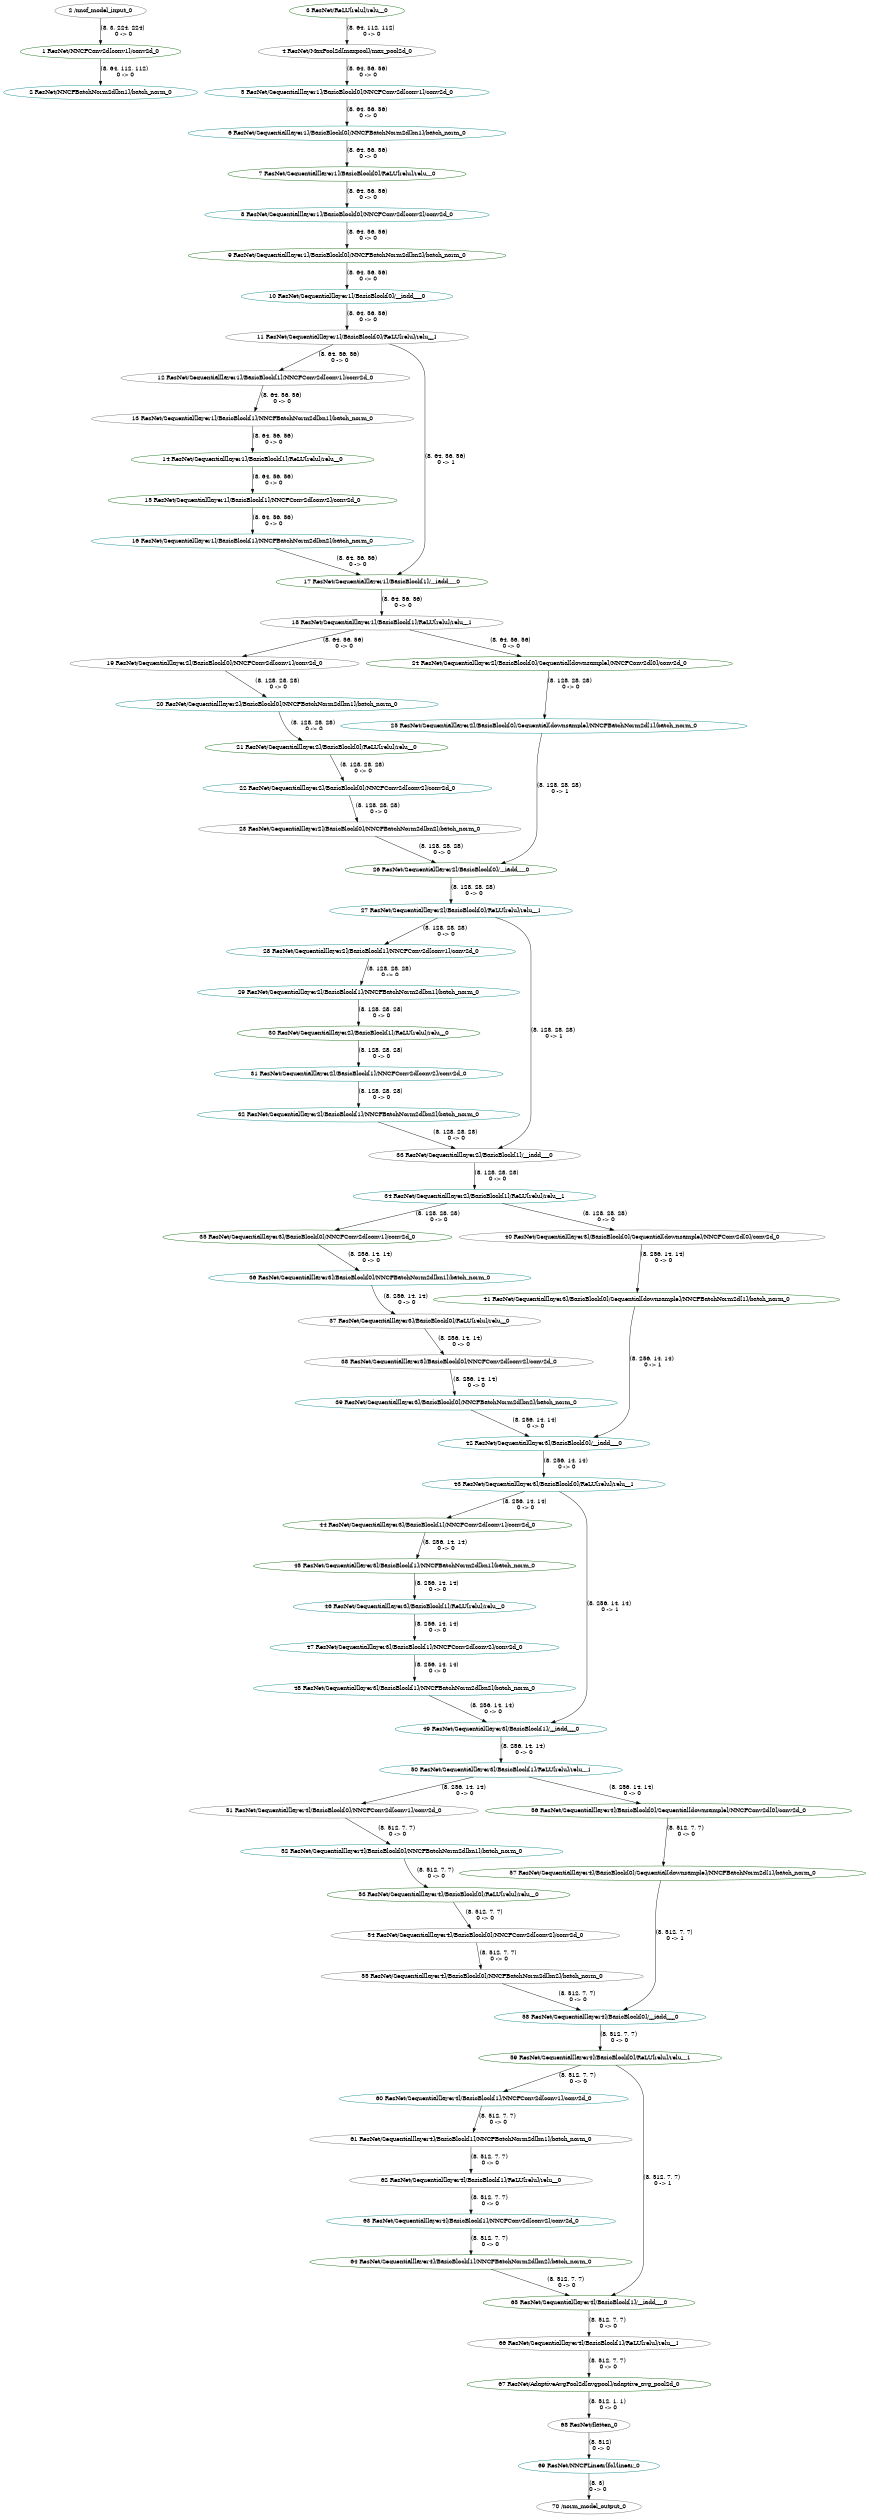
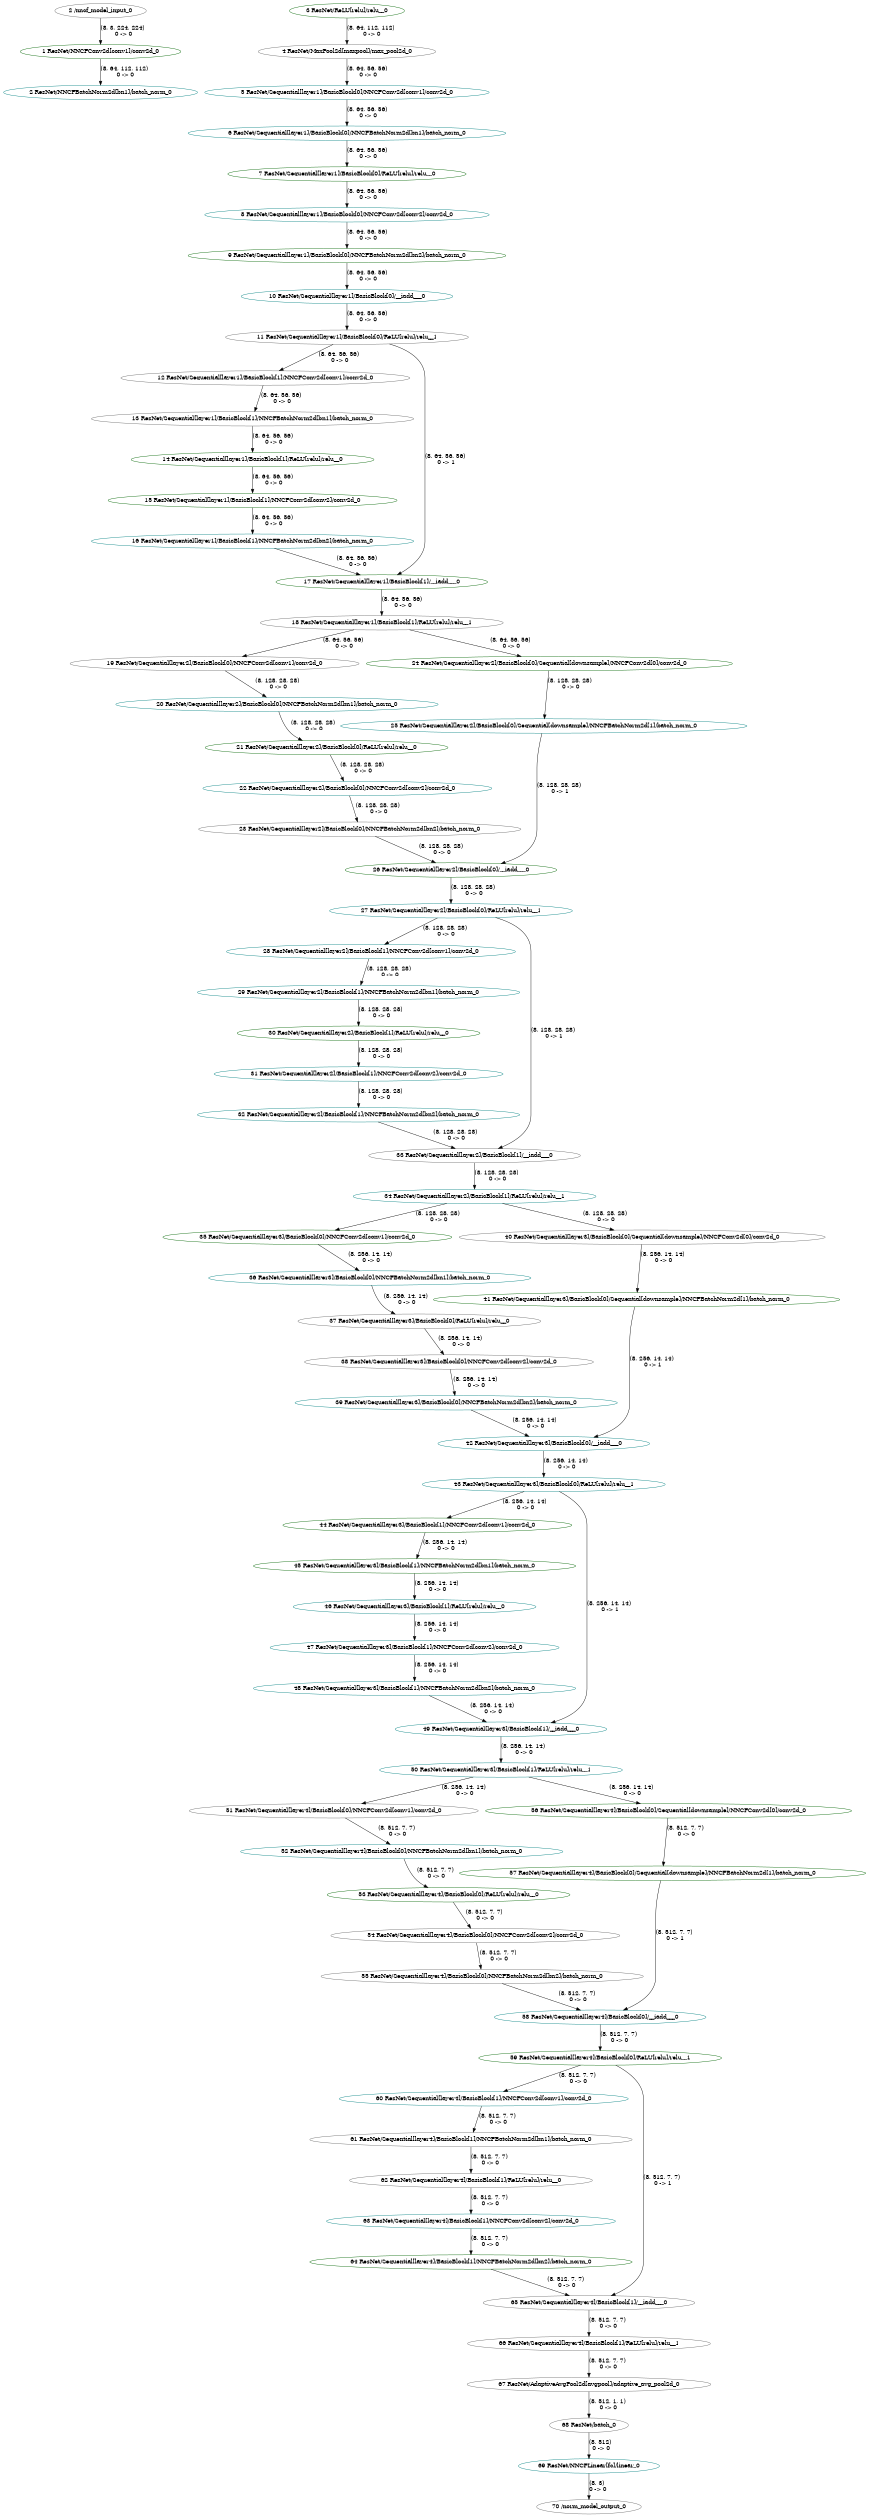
node "65 ResNet/Sequential[layer4]/BasicBlock[1]/__iadd___0": color darkgreen -> gray40
node "67 ResNet/AdaptiveAvgPool2d[avgpool]/adaptive_avg_pool2d_0": color darkgreen -> gray40
node "68 ResNet/flatten_0": label "68 ResNet/flatten_0" -> "68 ResNet/batch_0"
